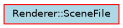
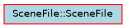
node "Renderer::SceneFile": label "Renderer::SceneFile" -> "SceneFile::SceneFile"
